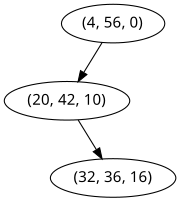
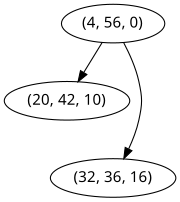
edge "(20, 42, 10)" -> "(32, 36, 16)": now "(4, 56, 0)" -> "(32, 36, 16)"
